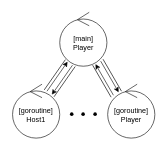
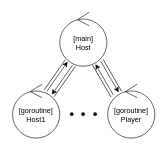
node "[main] Player": label "[main] Player" -> "[main] Host"
